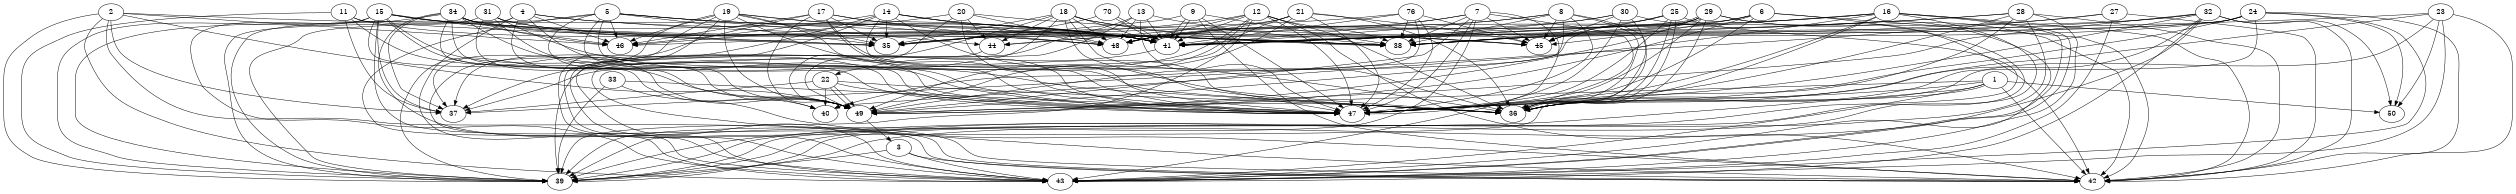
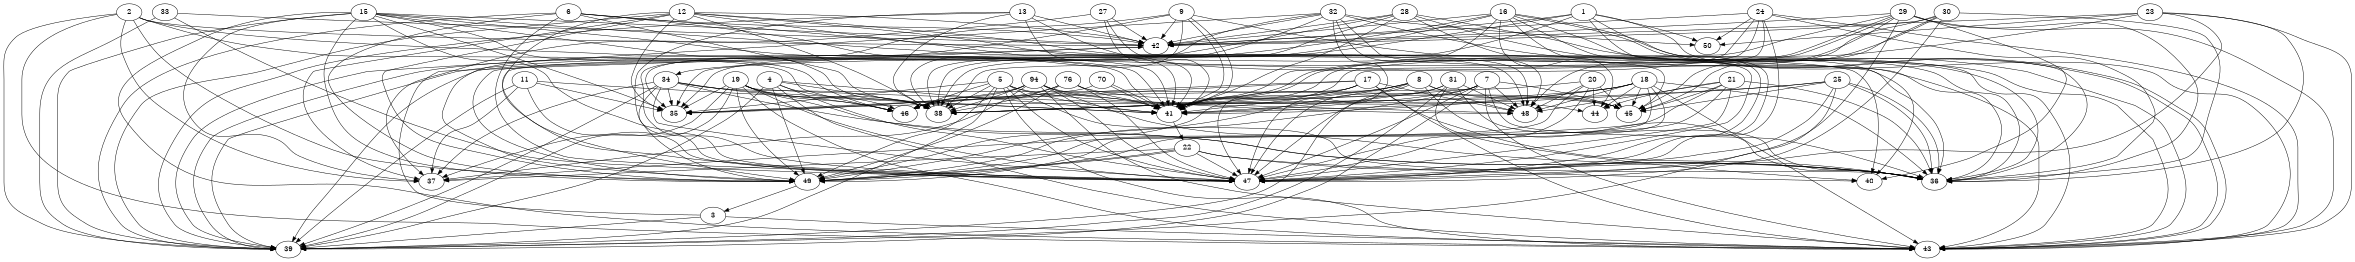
node "14": label "14" -> "94"
edge "44" -> "43": now "9" -> "43"
edge "34" -> "42": reversed
